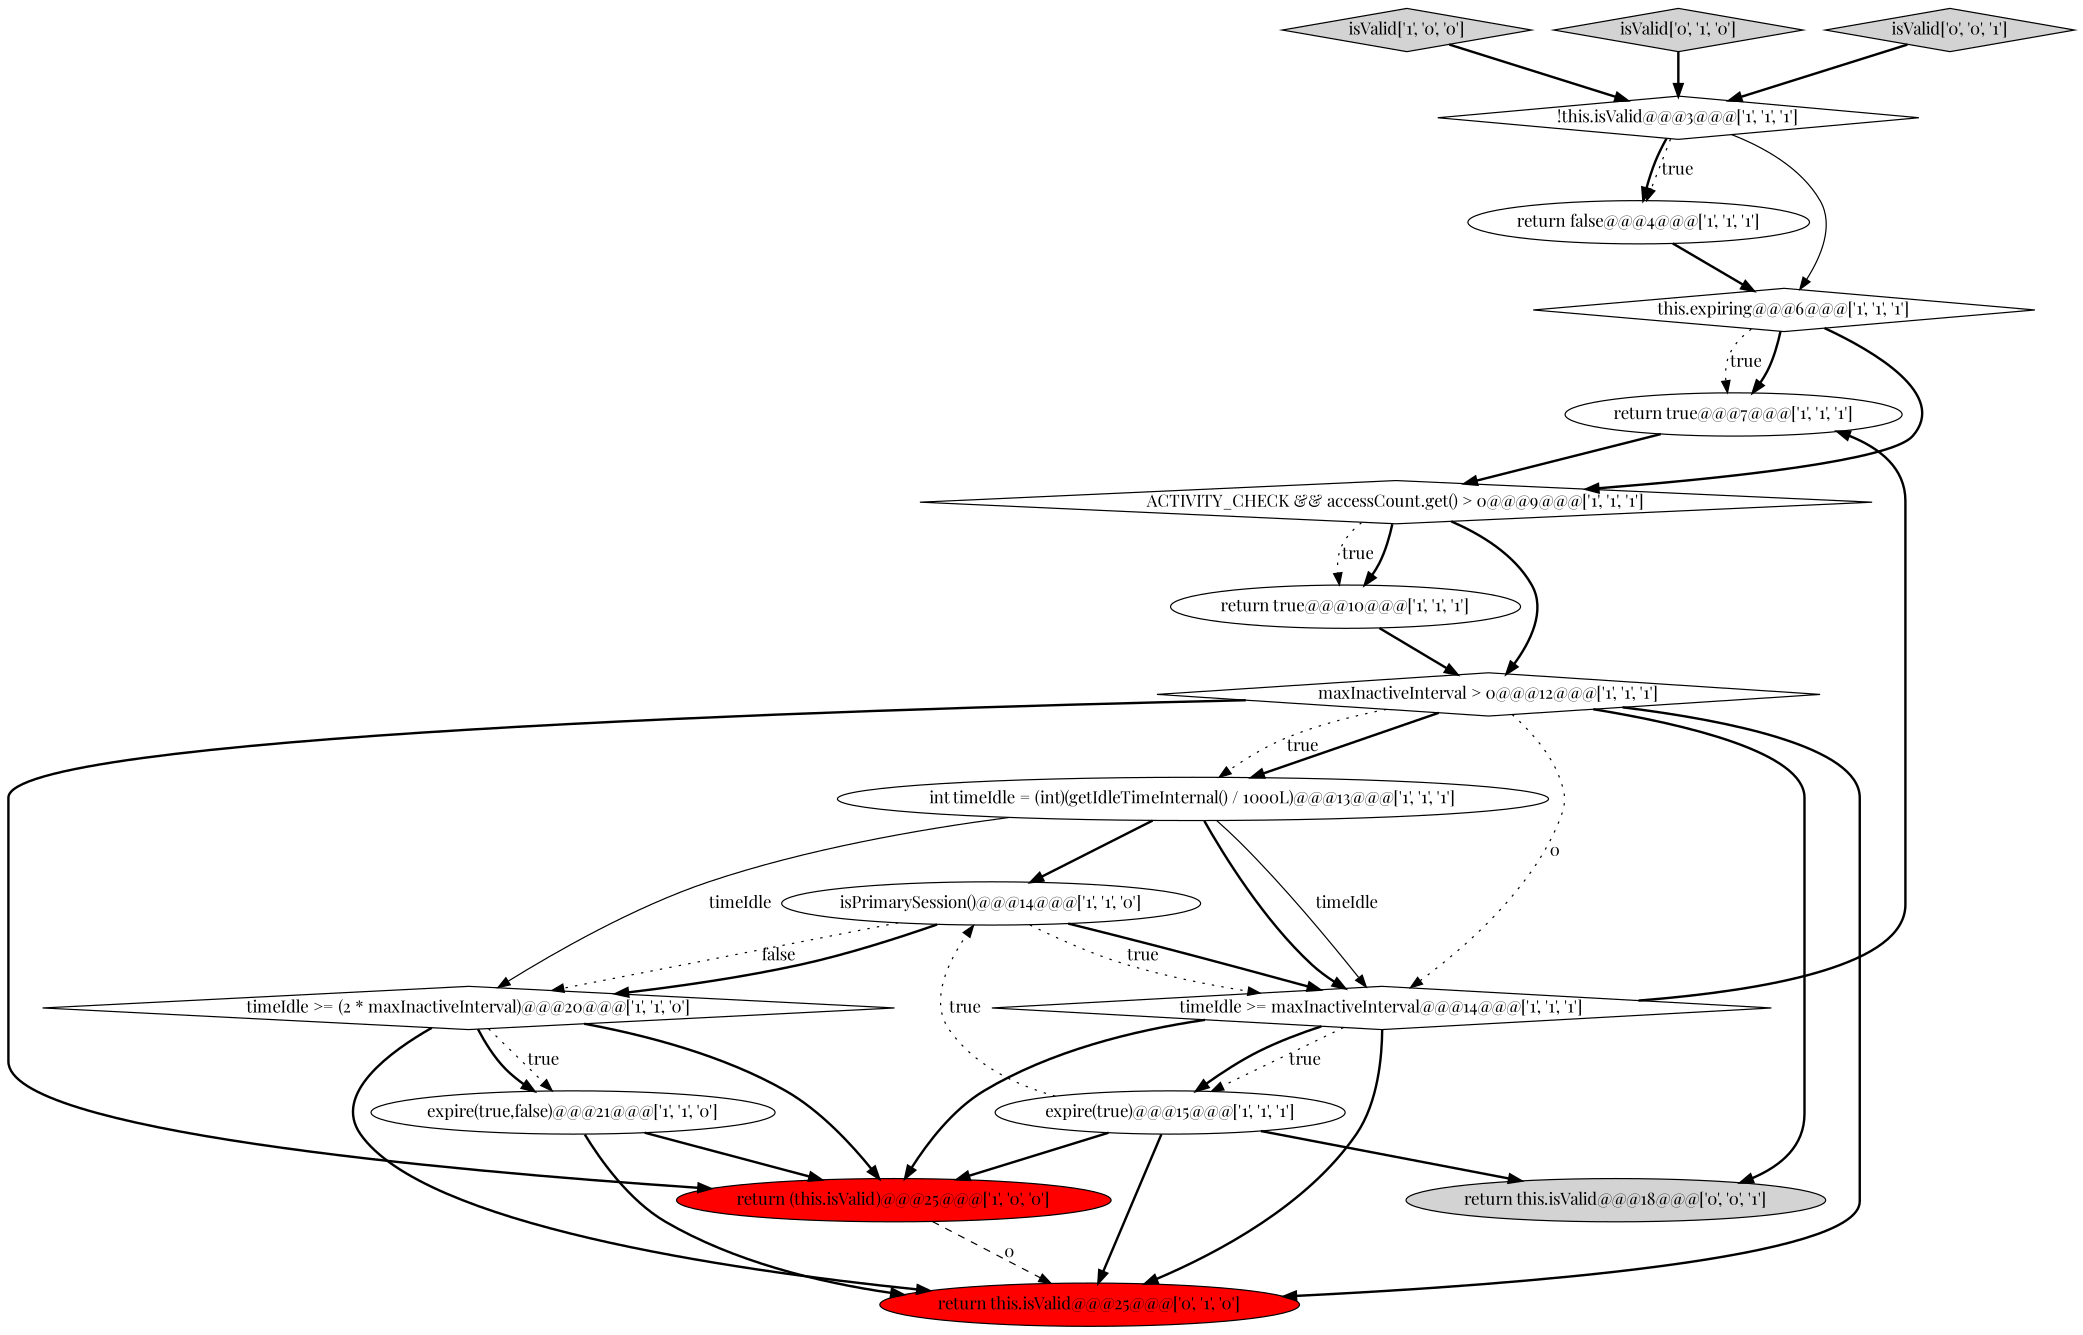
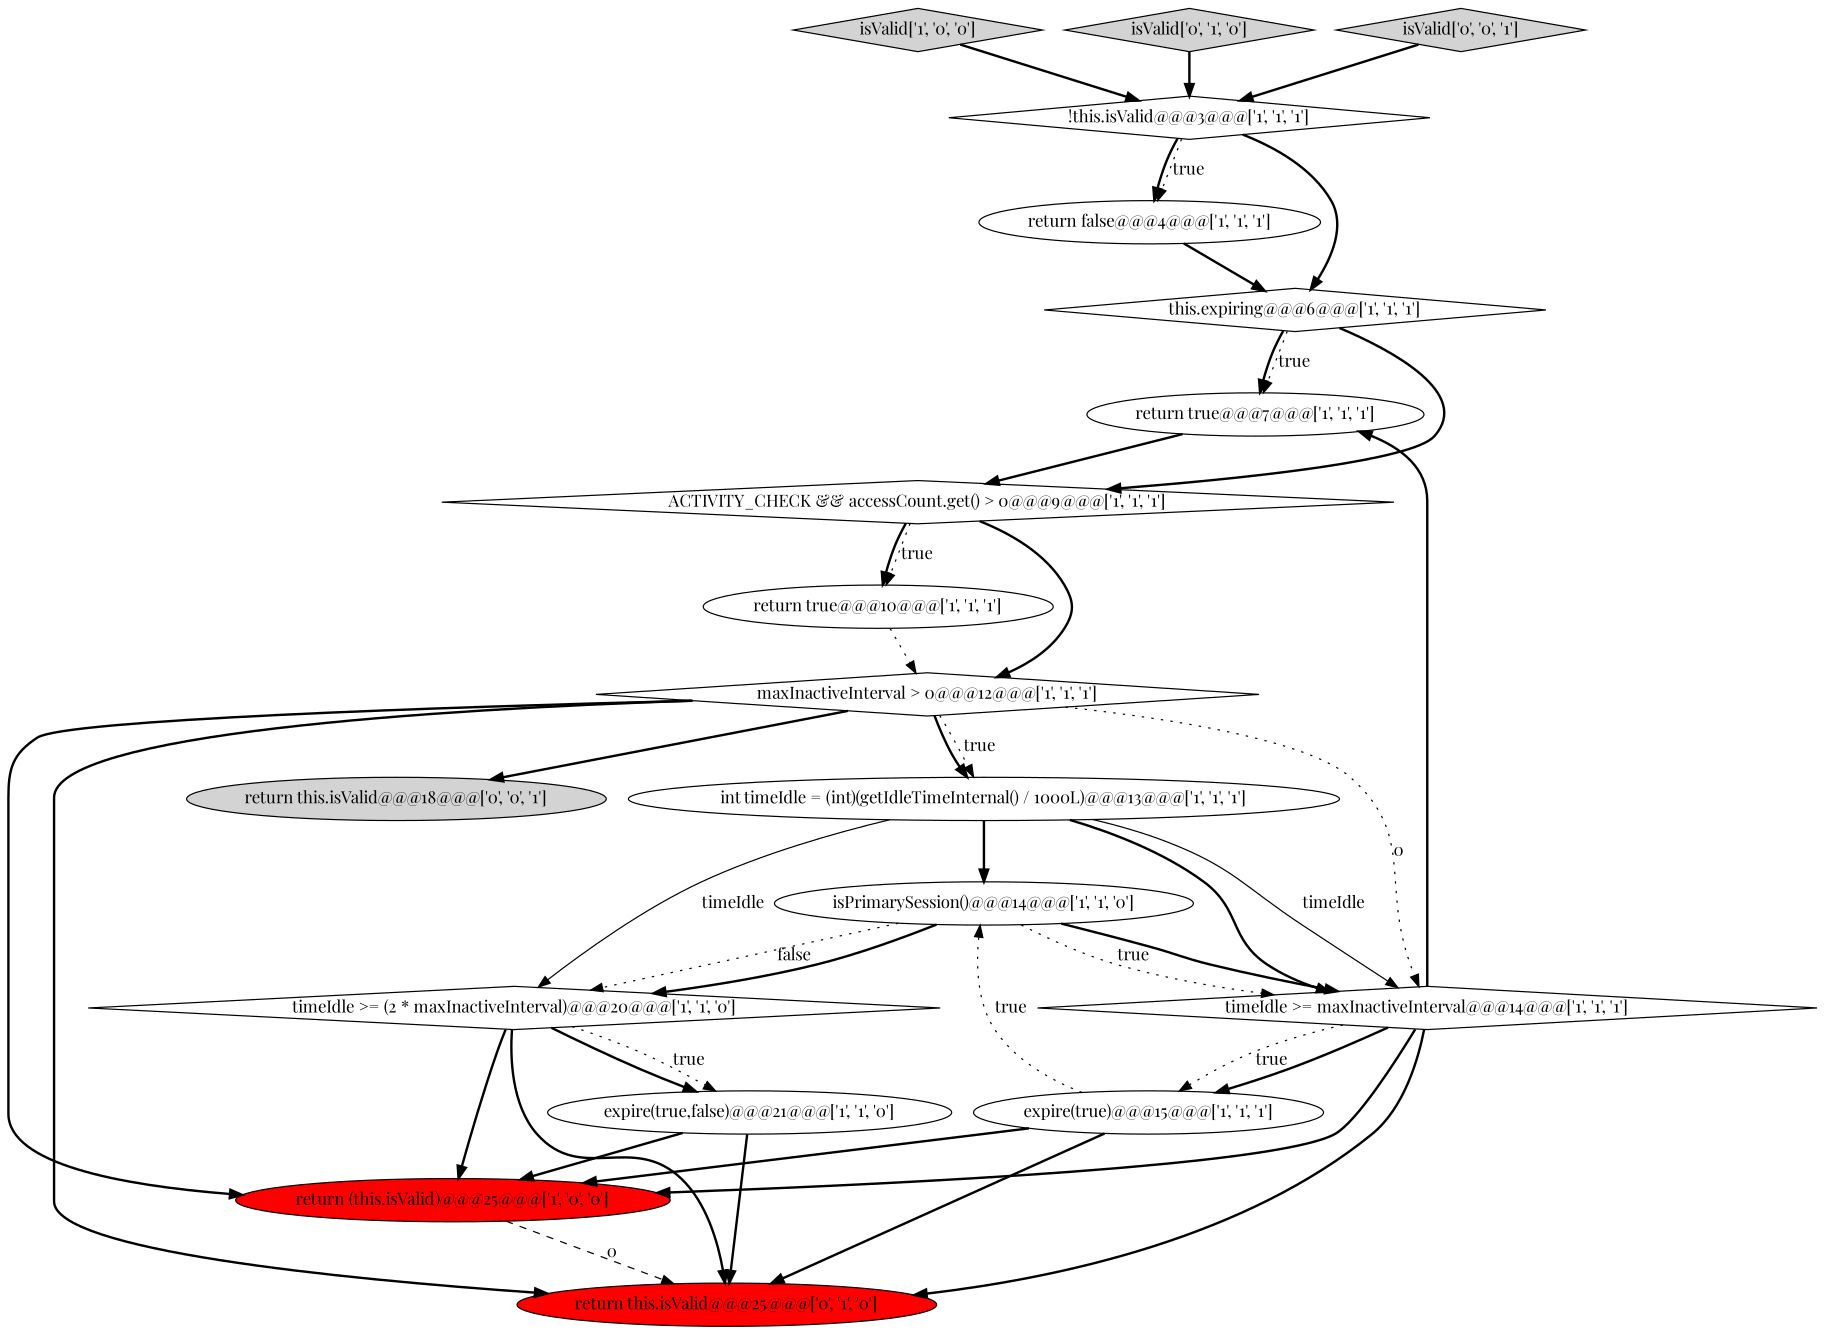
edge "!this.isValid@@@3@@@['1', '1', '1']" -> "this.expiring@@@6@@@['1', '1', '1']": style solid -> bold
edge "return true@@@10@@@['1', '1', '1']" -> "maxInactiveInterval > 0@@@12@@@['1', '1', '1']": style bold -> dotted
edge "expire(true)@@@15@@@['1', '1', '1']" -> "return this.isValid@@@18@@@['0', '0', '1']": removed
